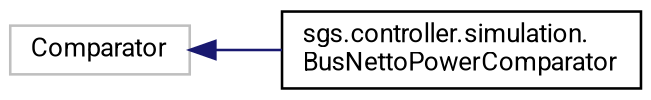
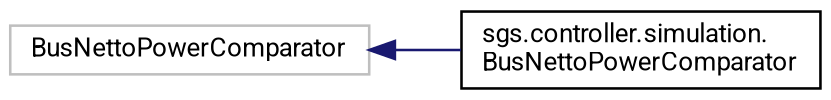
node "Comparator": label "Comparator" -> "BusNettoPowerComparator"
